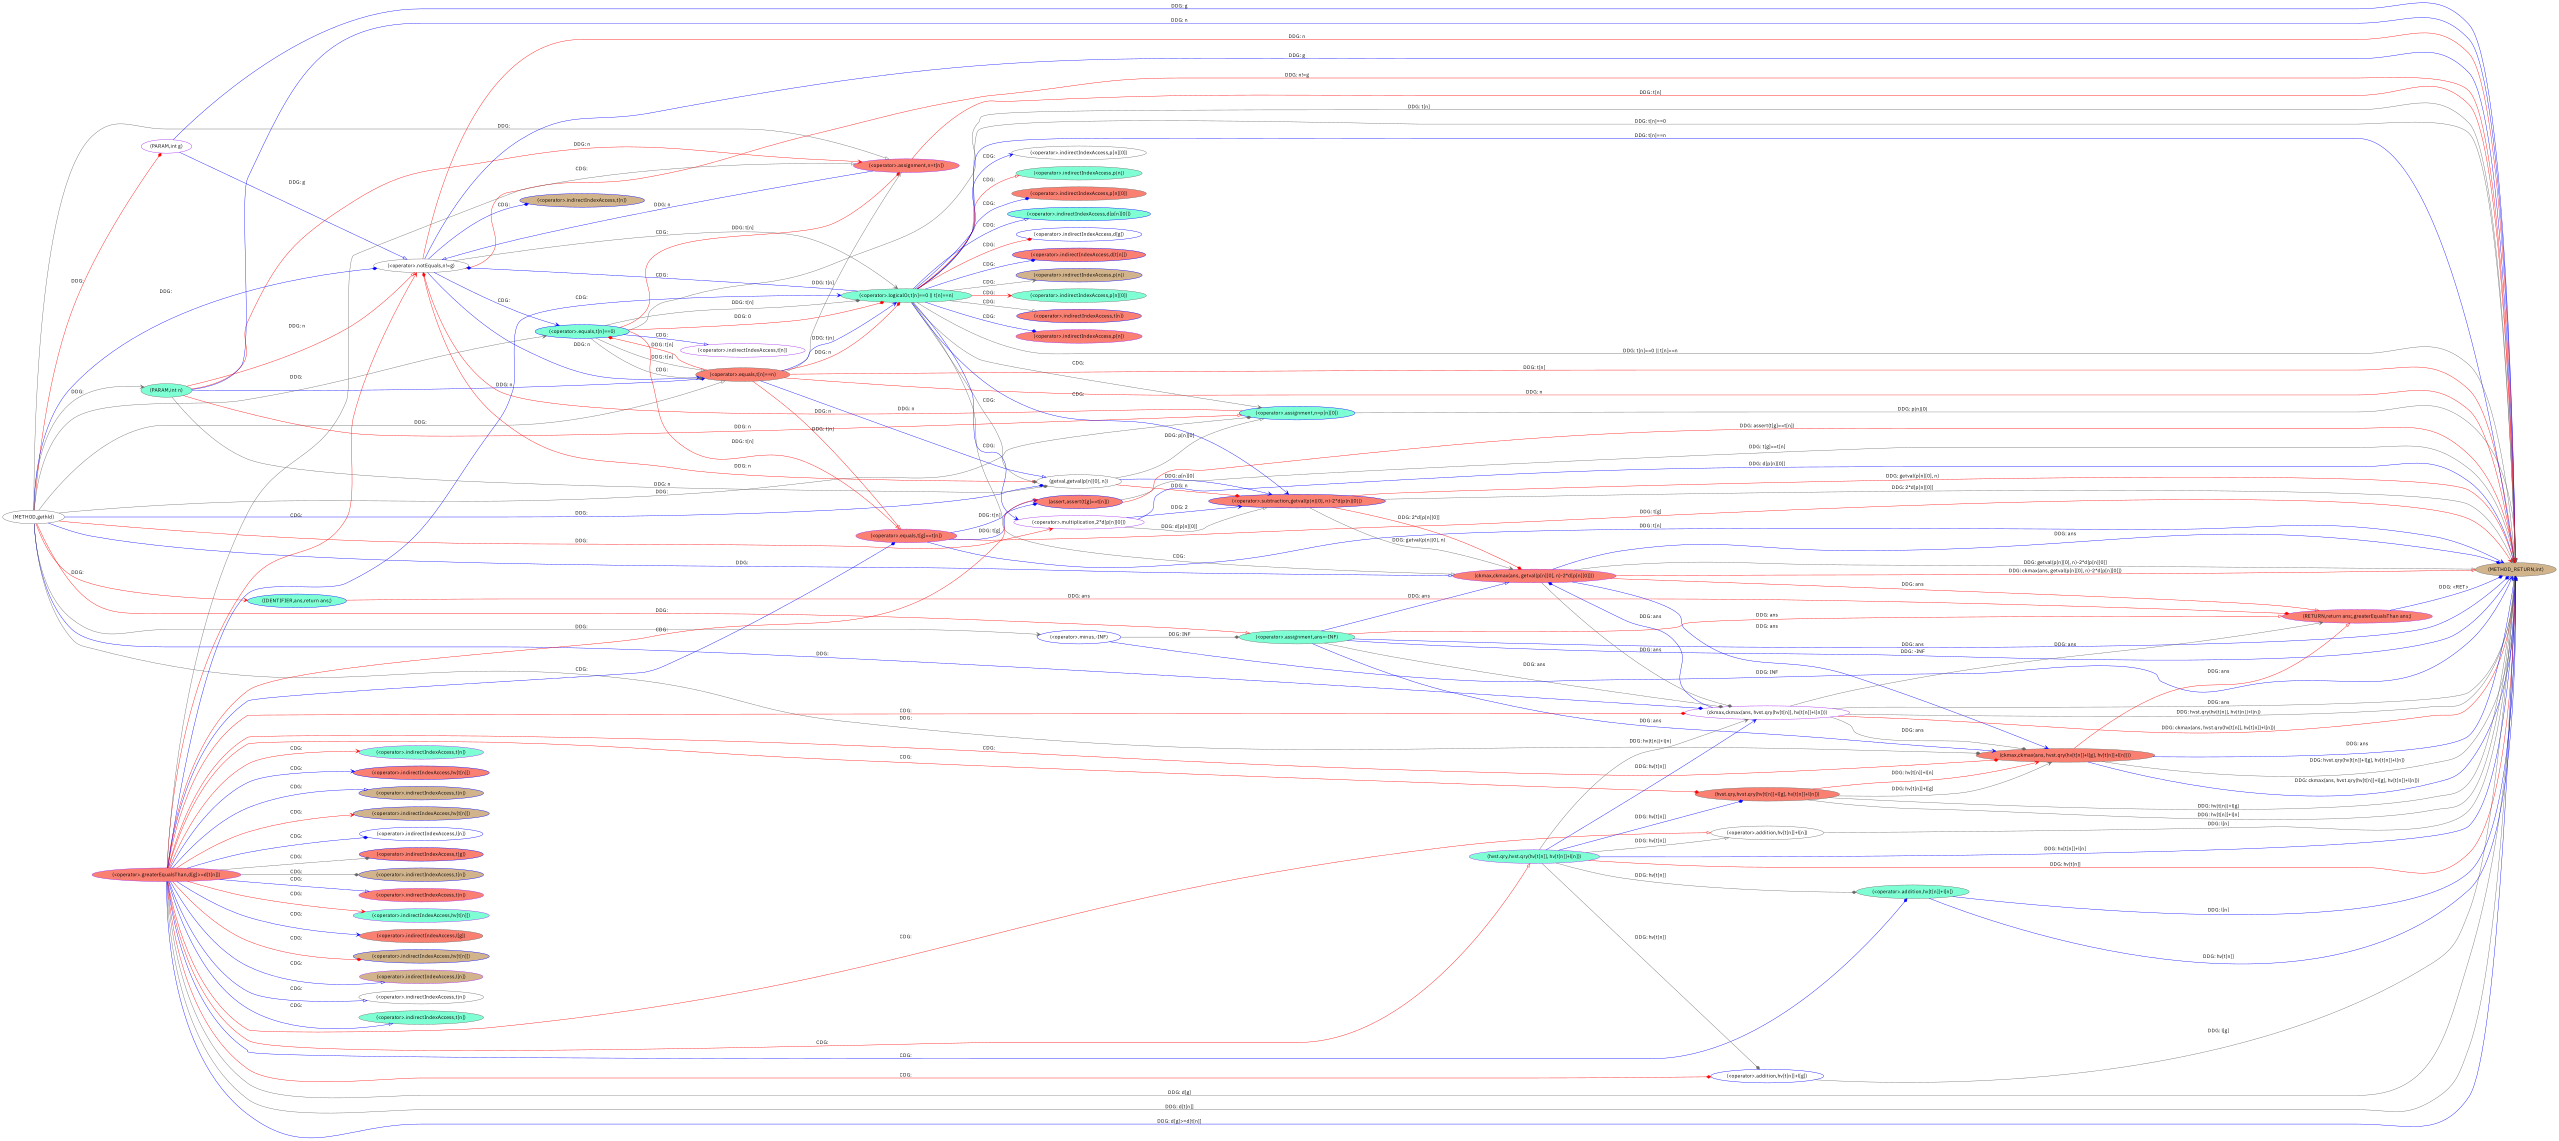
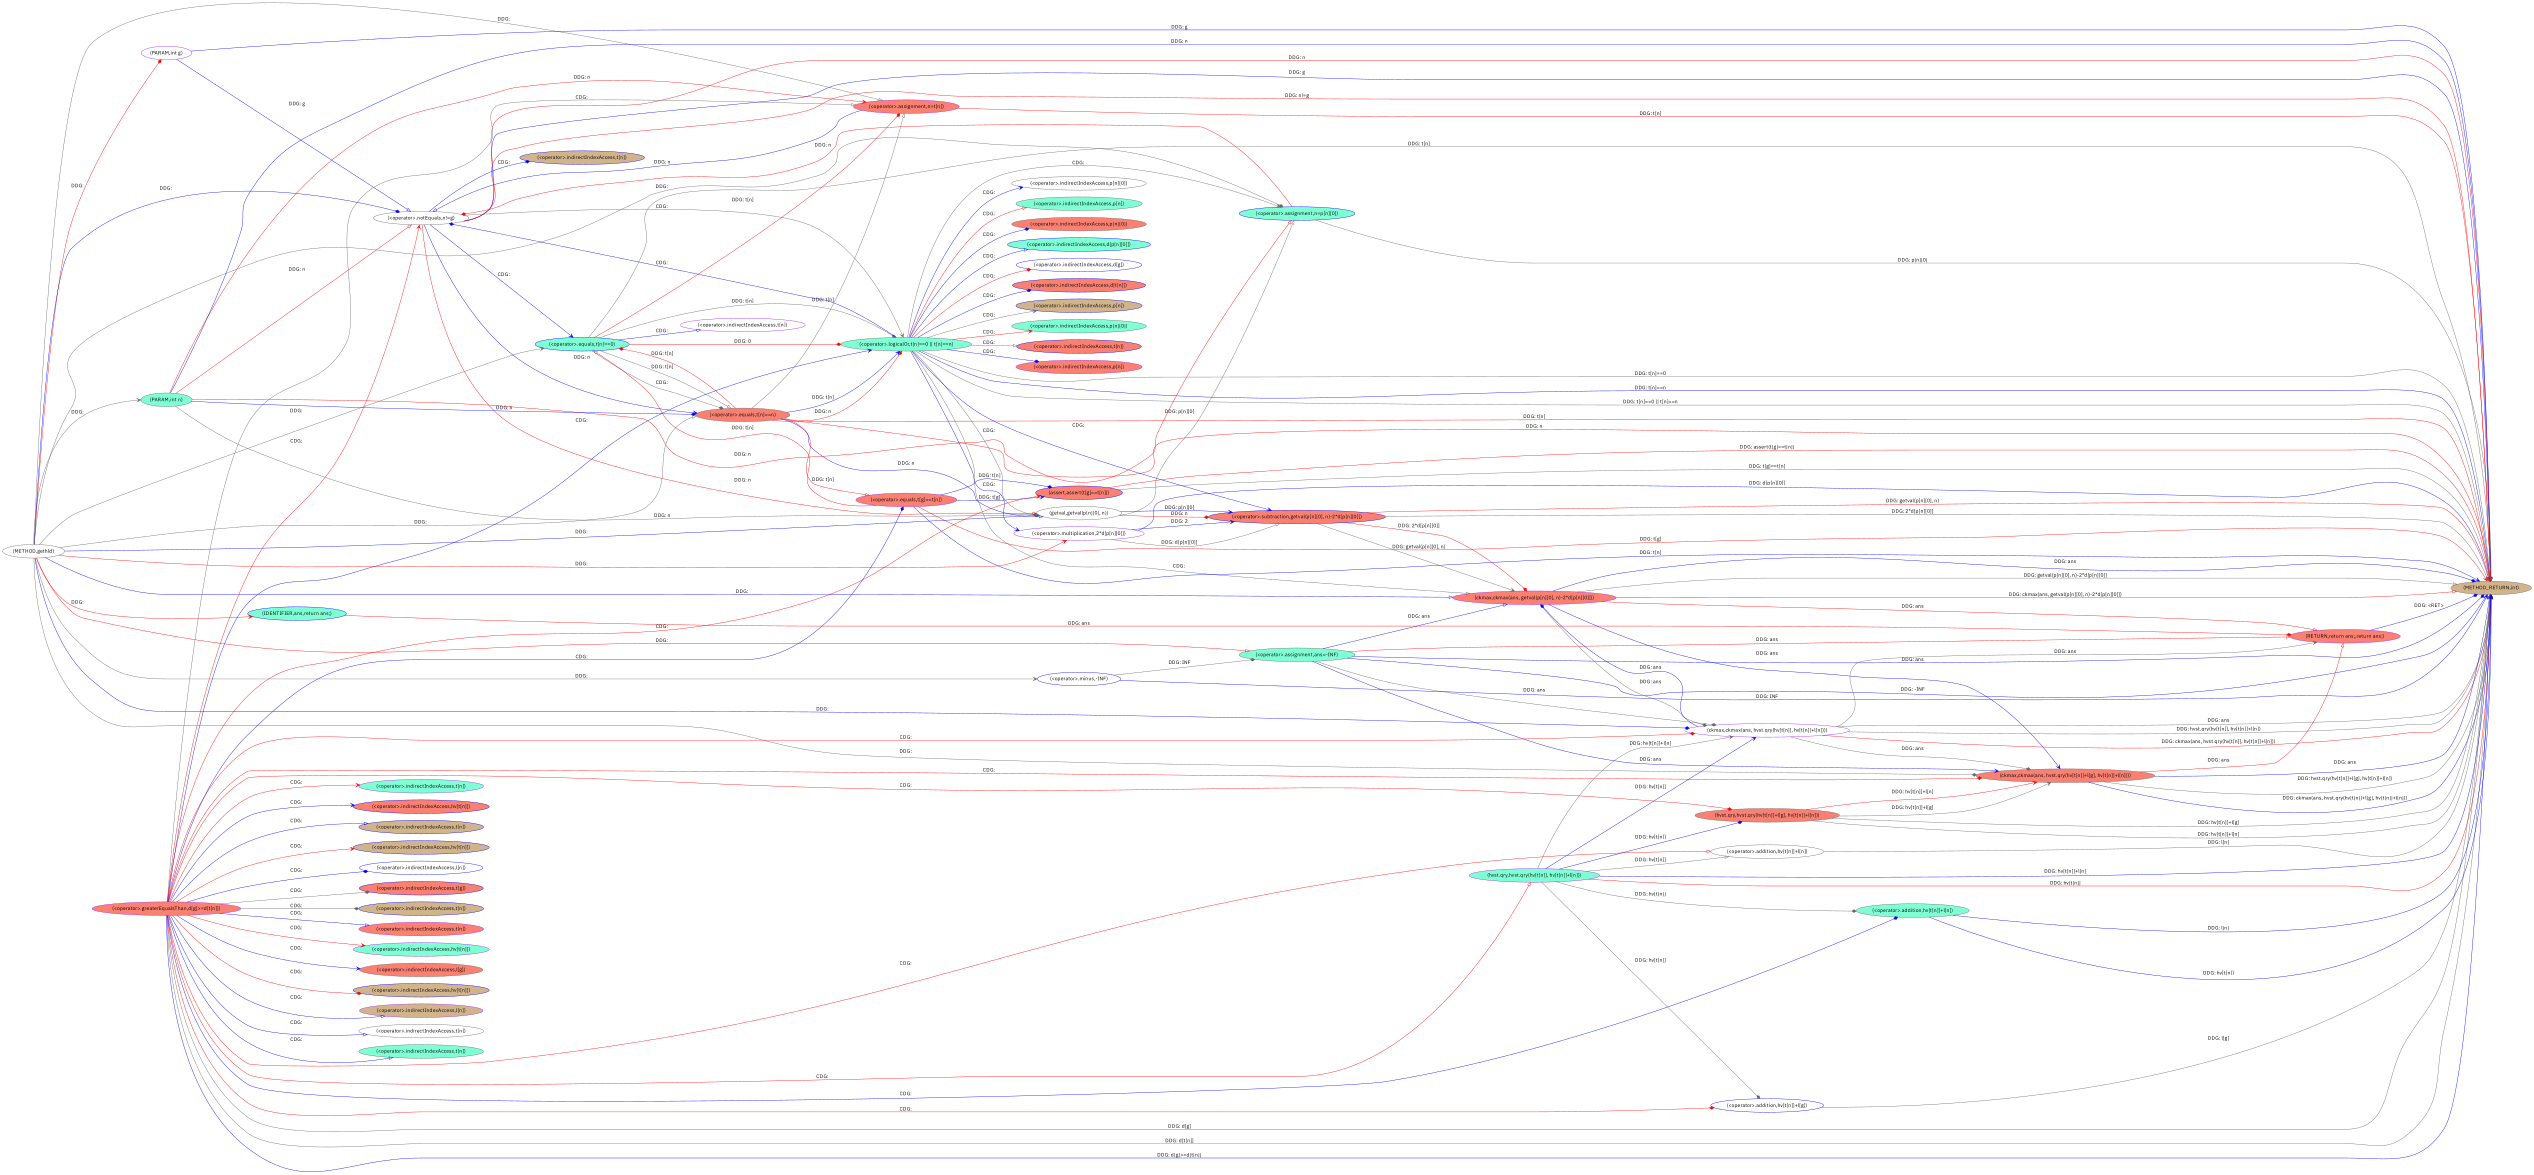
edge "(<operator>.equals,t[n]==0)" -> "(<operator>.equals,t[g]==t[n])": reversed
node "(RETURN,return ans;,greaterEqualsThan ans;)": label "(RETURN,return ans;,greaterEqualsThan ans;)" -> "(RETURN,return ans;,return ans;)"
